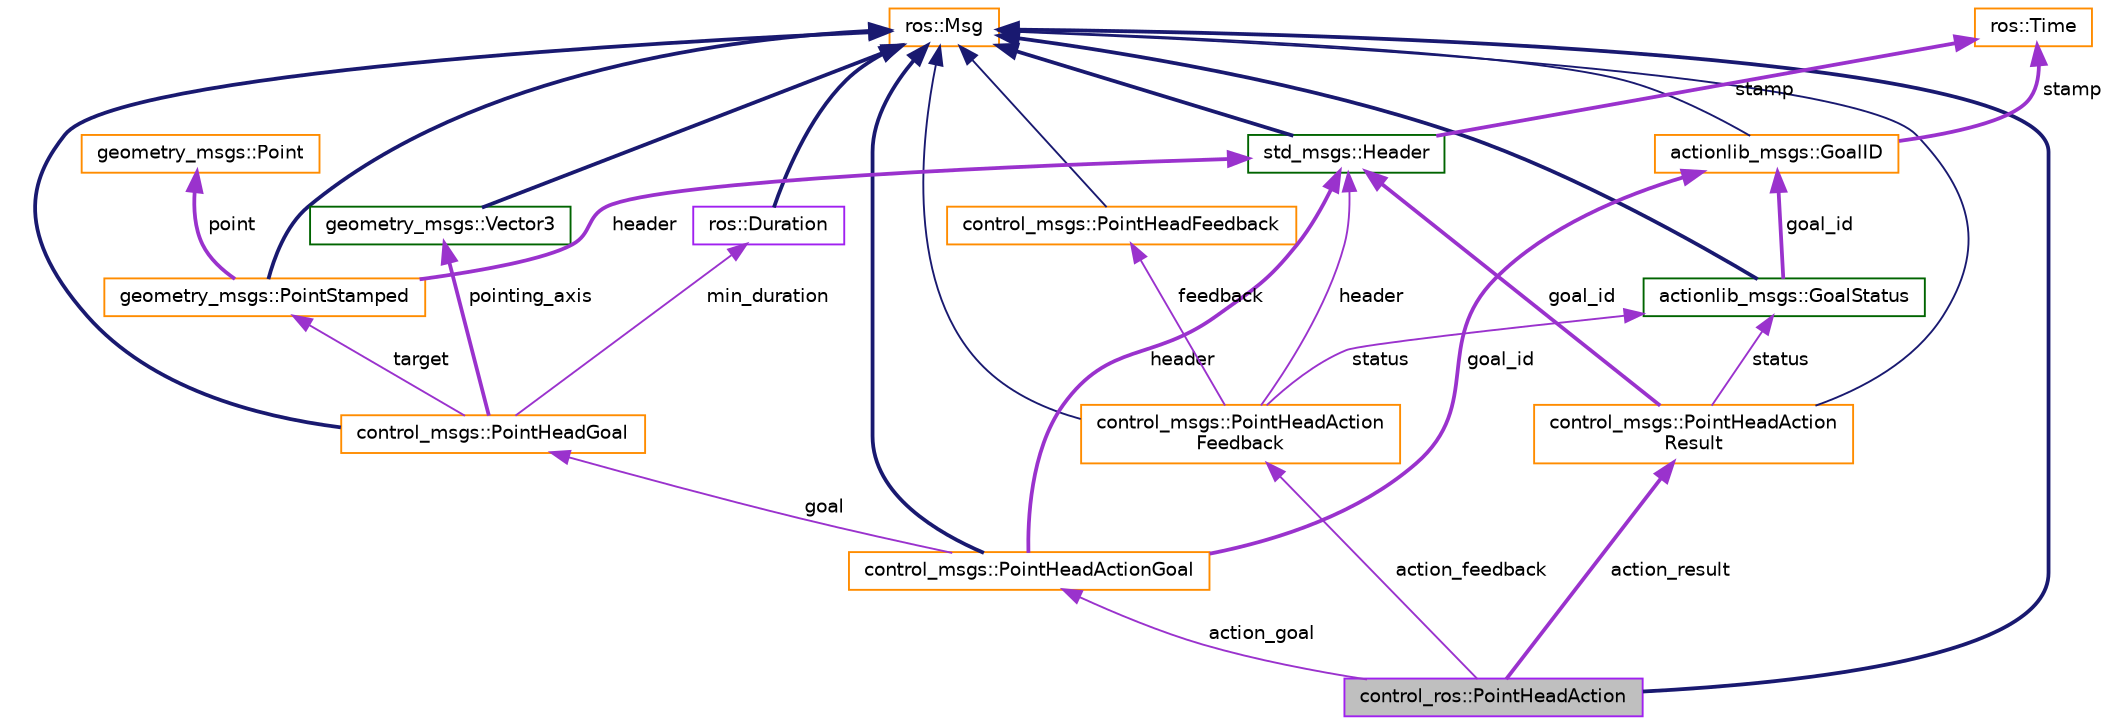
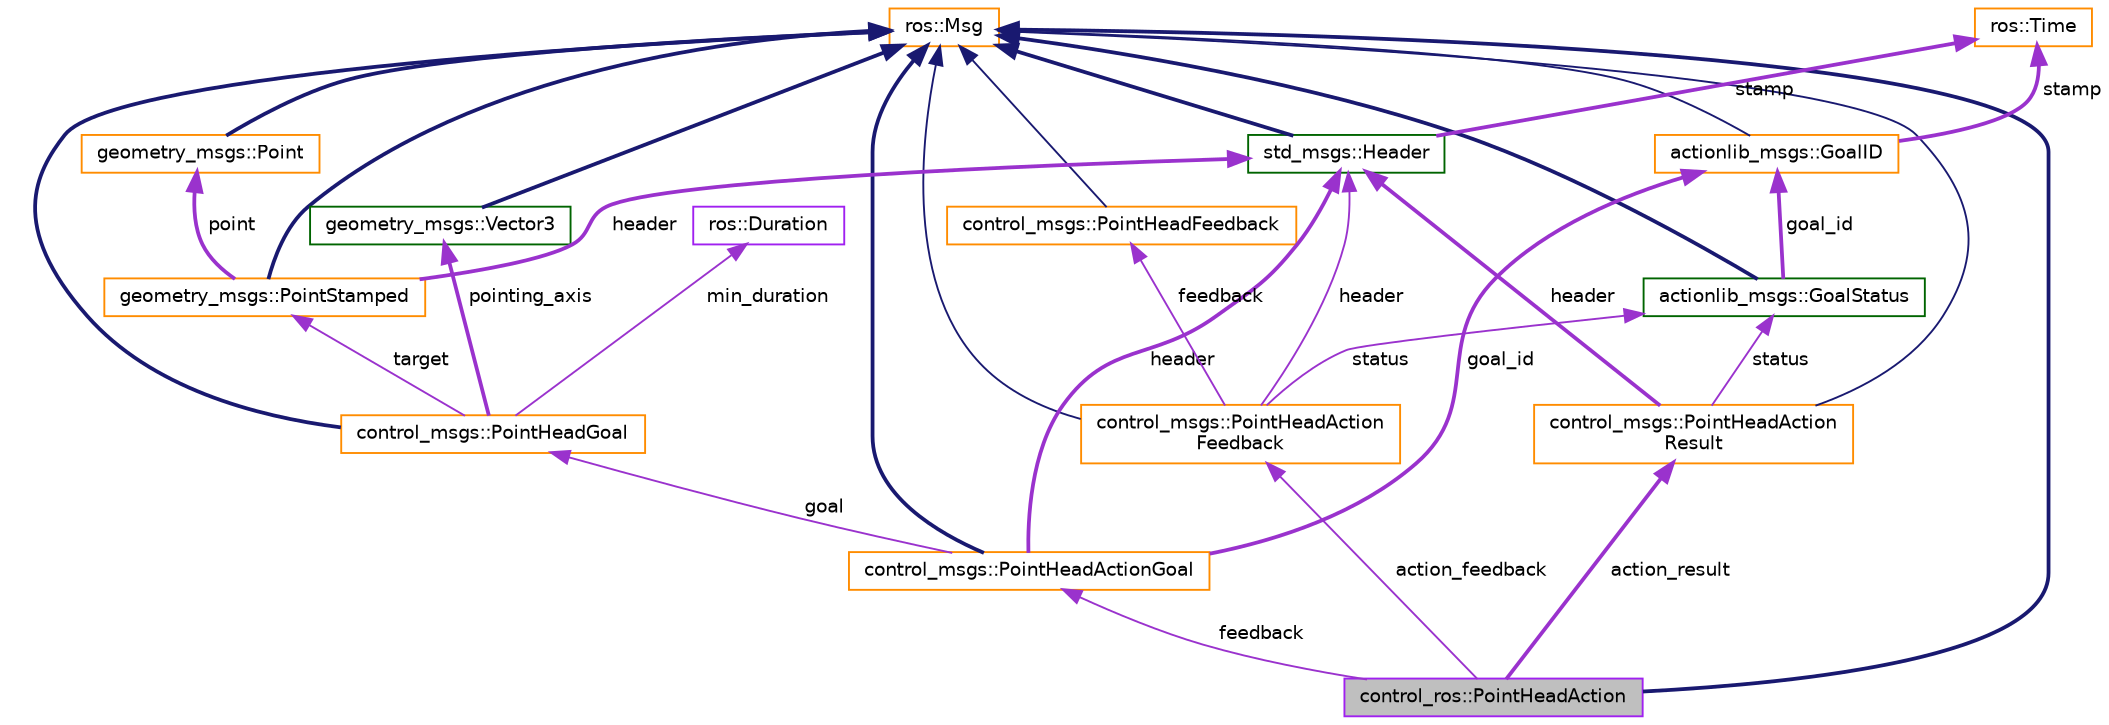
edge "ros::Duration" -> "ros::Msg": now "geometry_msgs::Point" -> "ros::Msg"
edge "control_msgs::PointHeadAction Result" -> "std_msgs::Header": label " goal_id" -> " header"
edge "control_ros::PointHeadAction" -> "control_msgs::PointHeadActionGoal": label " action_goal" -> " feedback"
